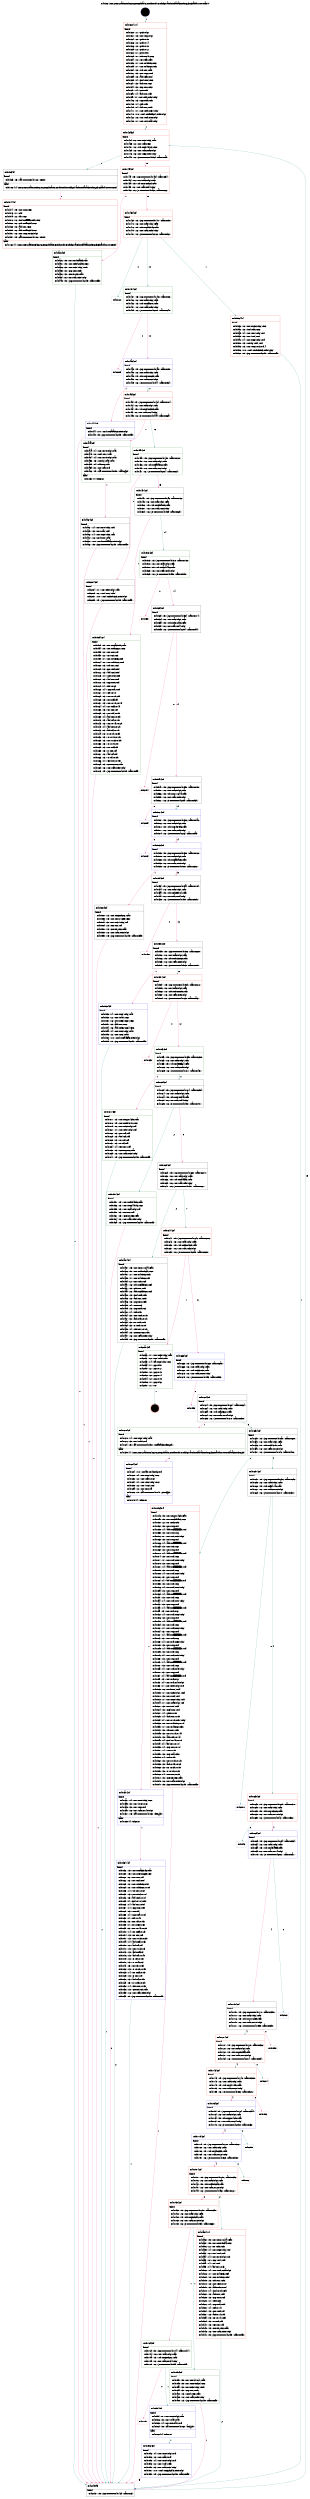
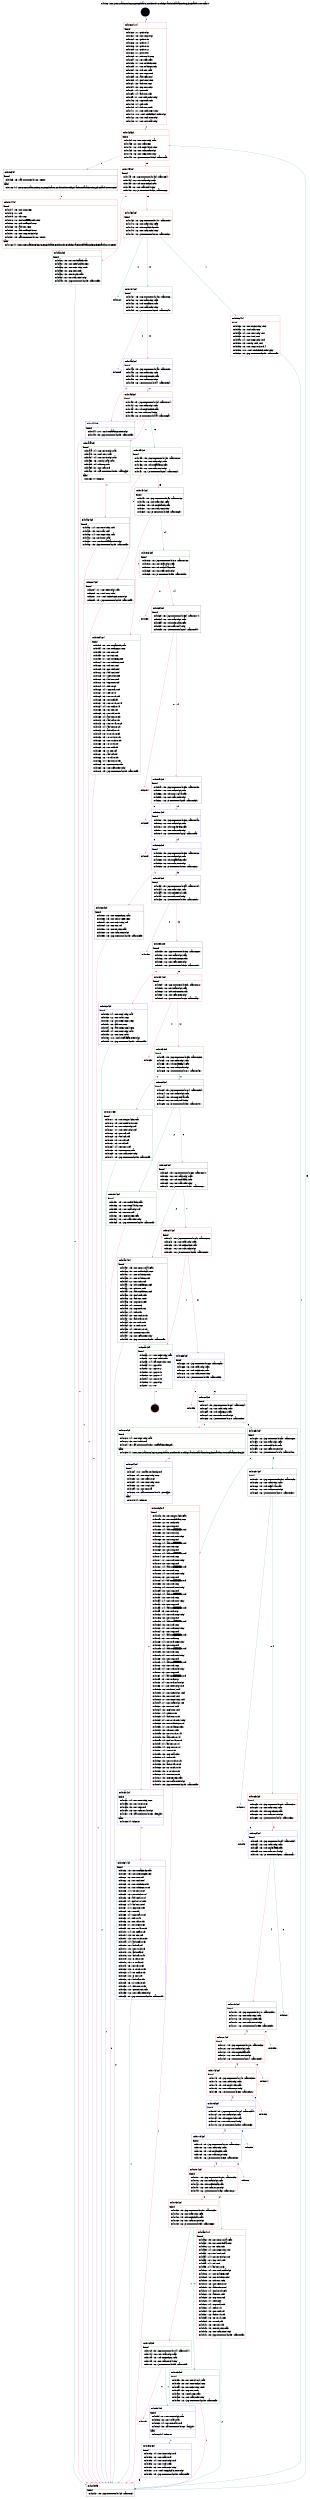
edge "0x401663 [28]" -> "0x40167f [28]": added, label "6"
